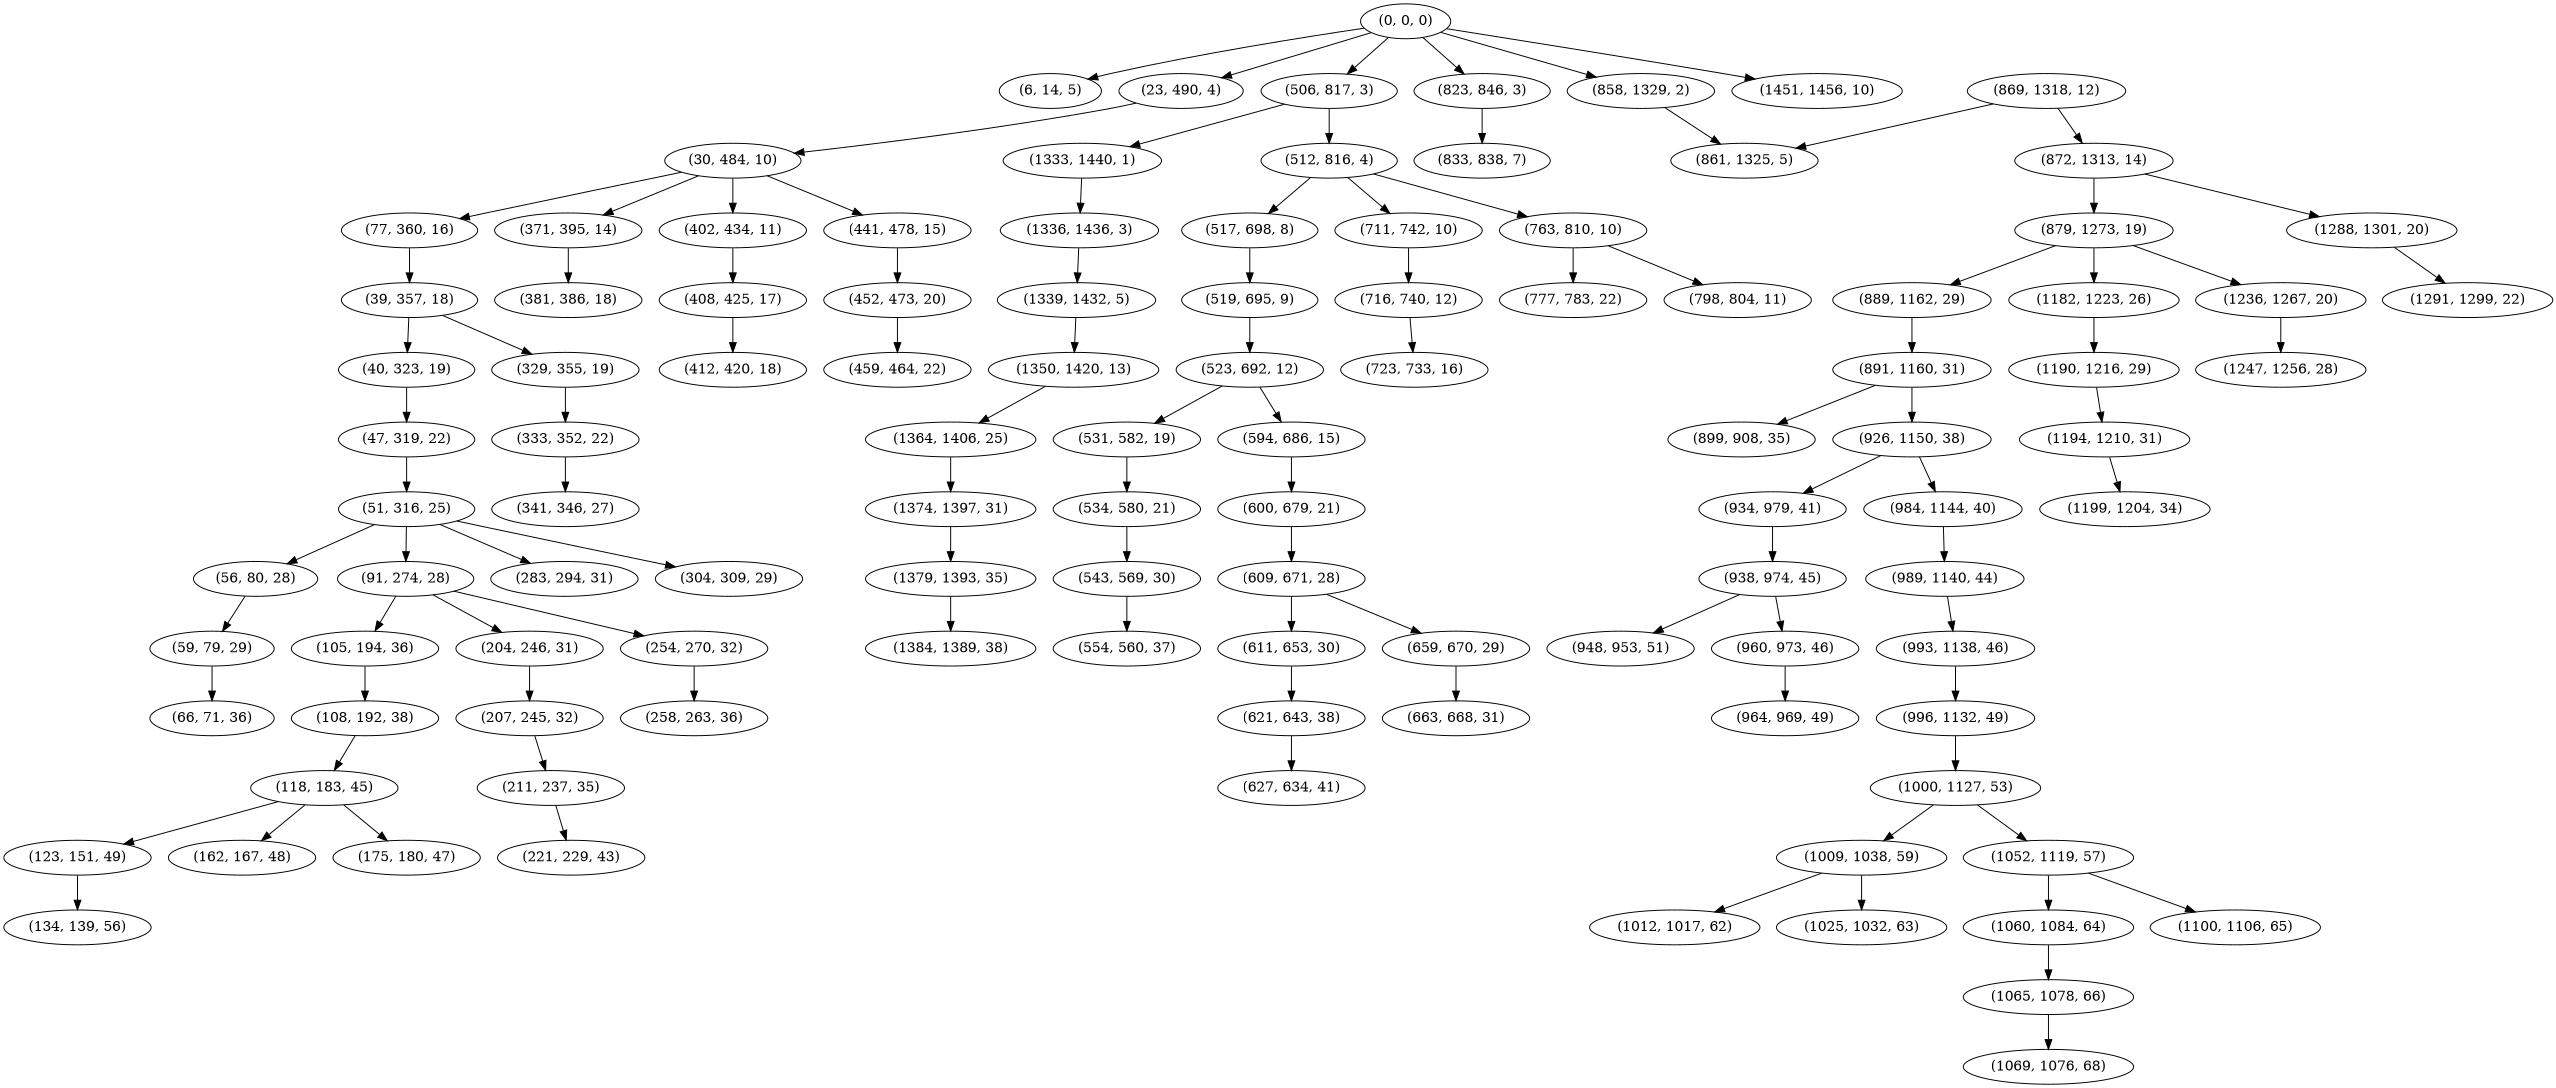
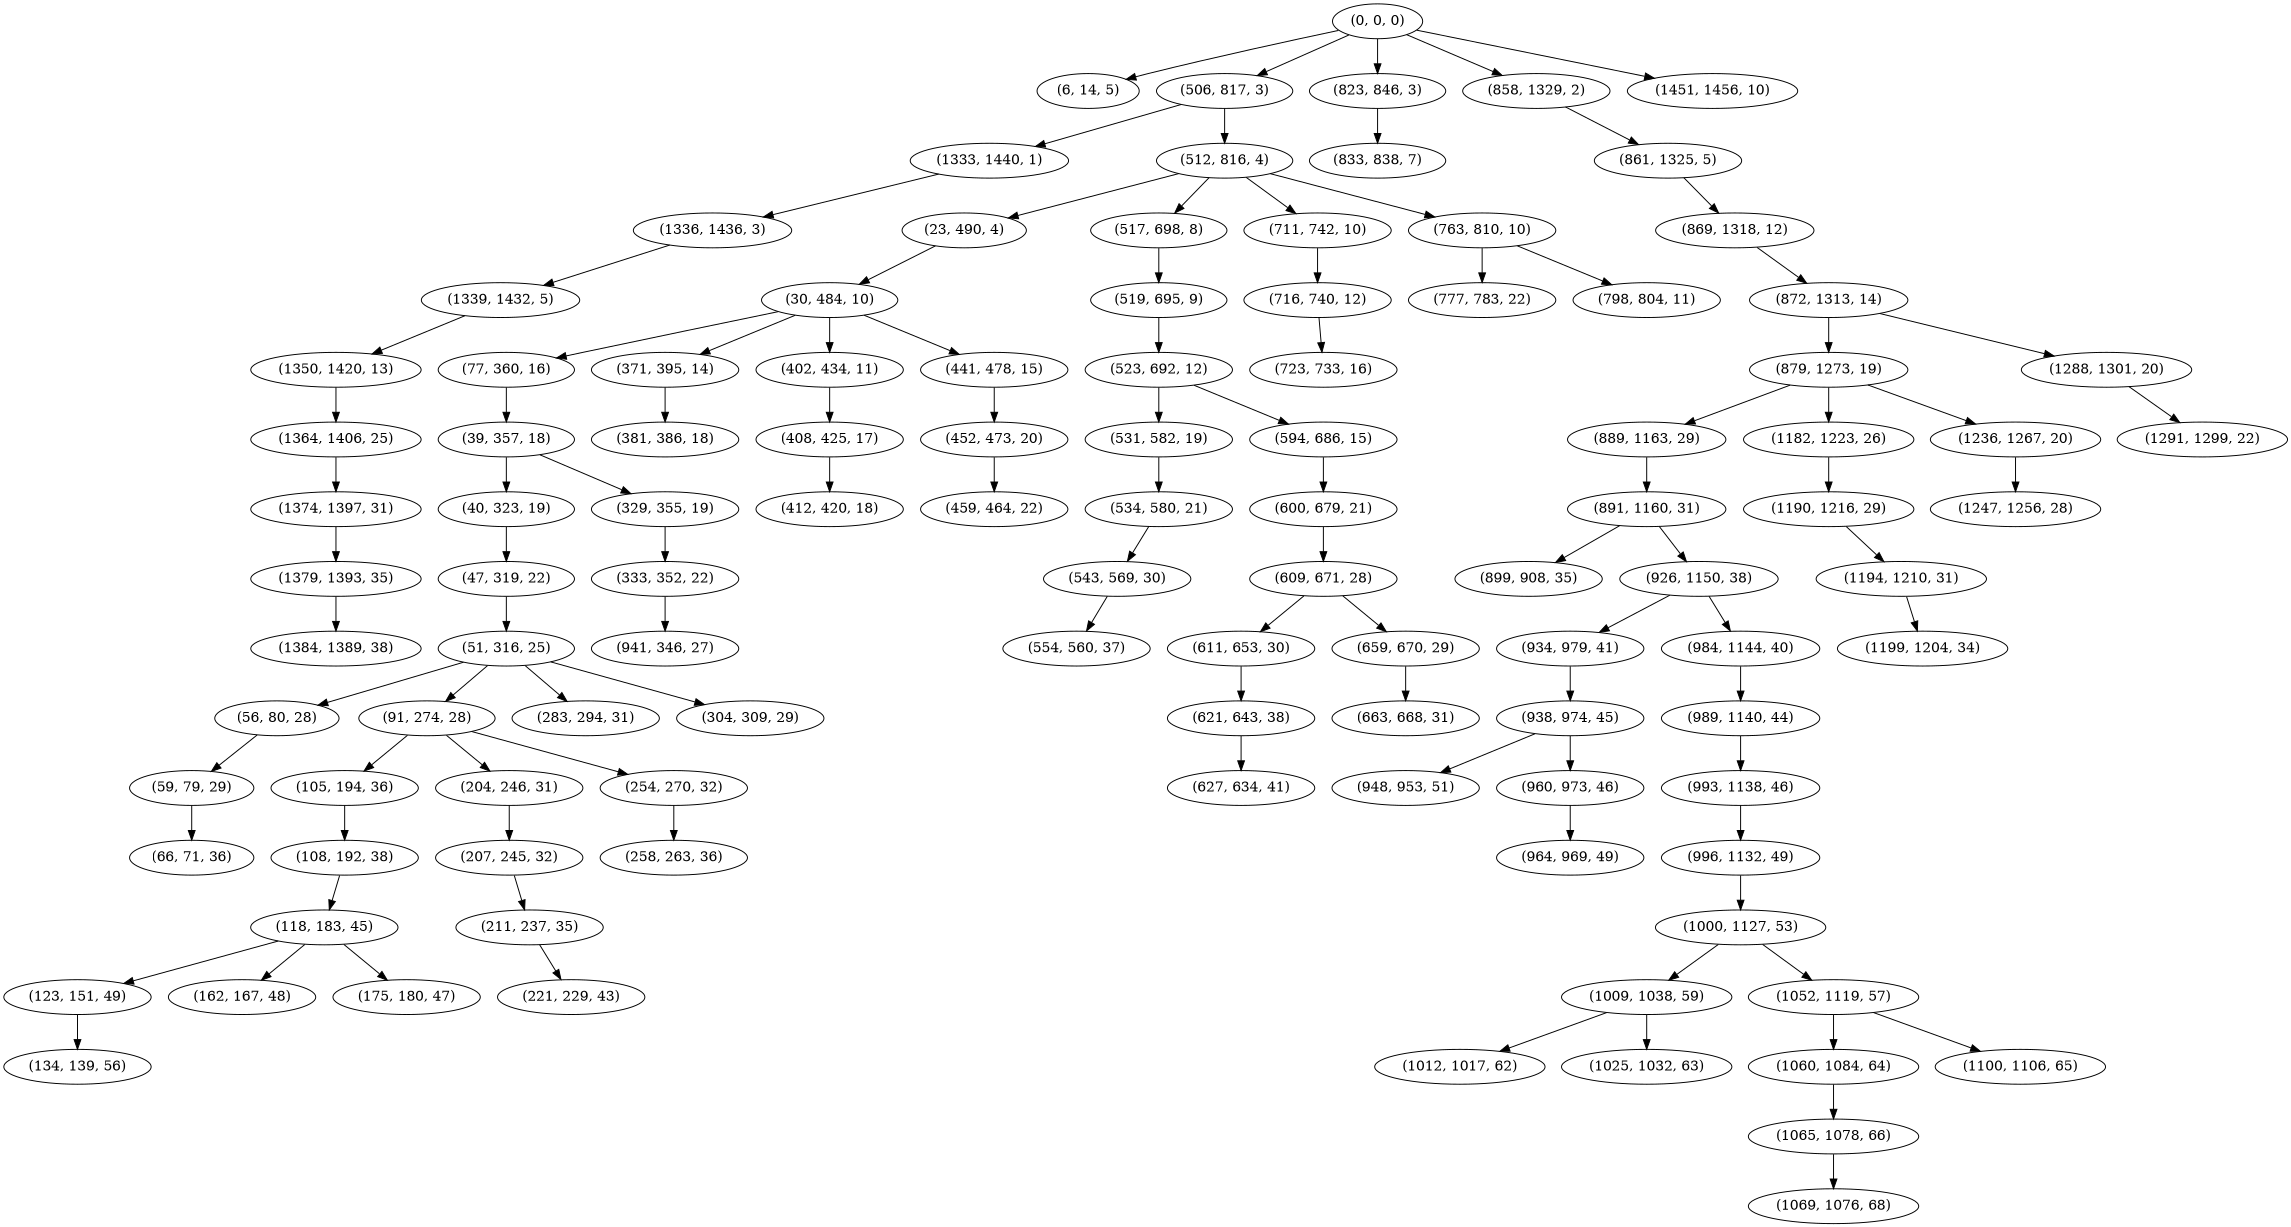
edge "(0, 0, 0)" -> "(23, 490, 4)": now "(512, 816, 4)" -> "(23, 490, 4)"
edge "(869, 1318, 12)" -> "(861, 1325, 5)": reversed
node "(889, 1162, 29)": label "(889, 1162, 29)" -> "(889, 1163, 29)"
node "(341, 346, 27)": label "(341, 346, 27)" -> "(941, 346, 27)"
